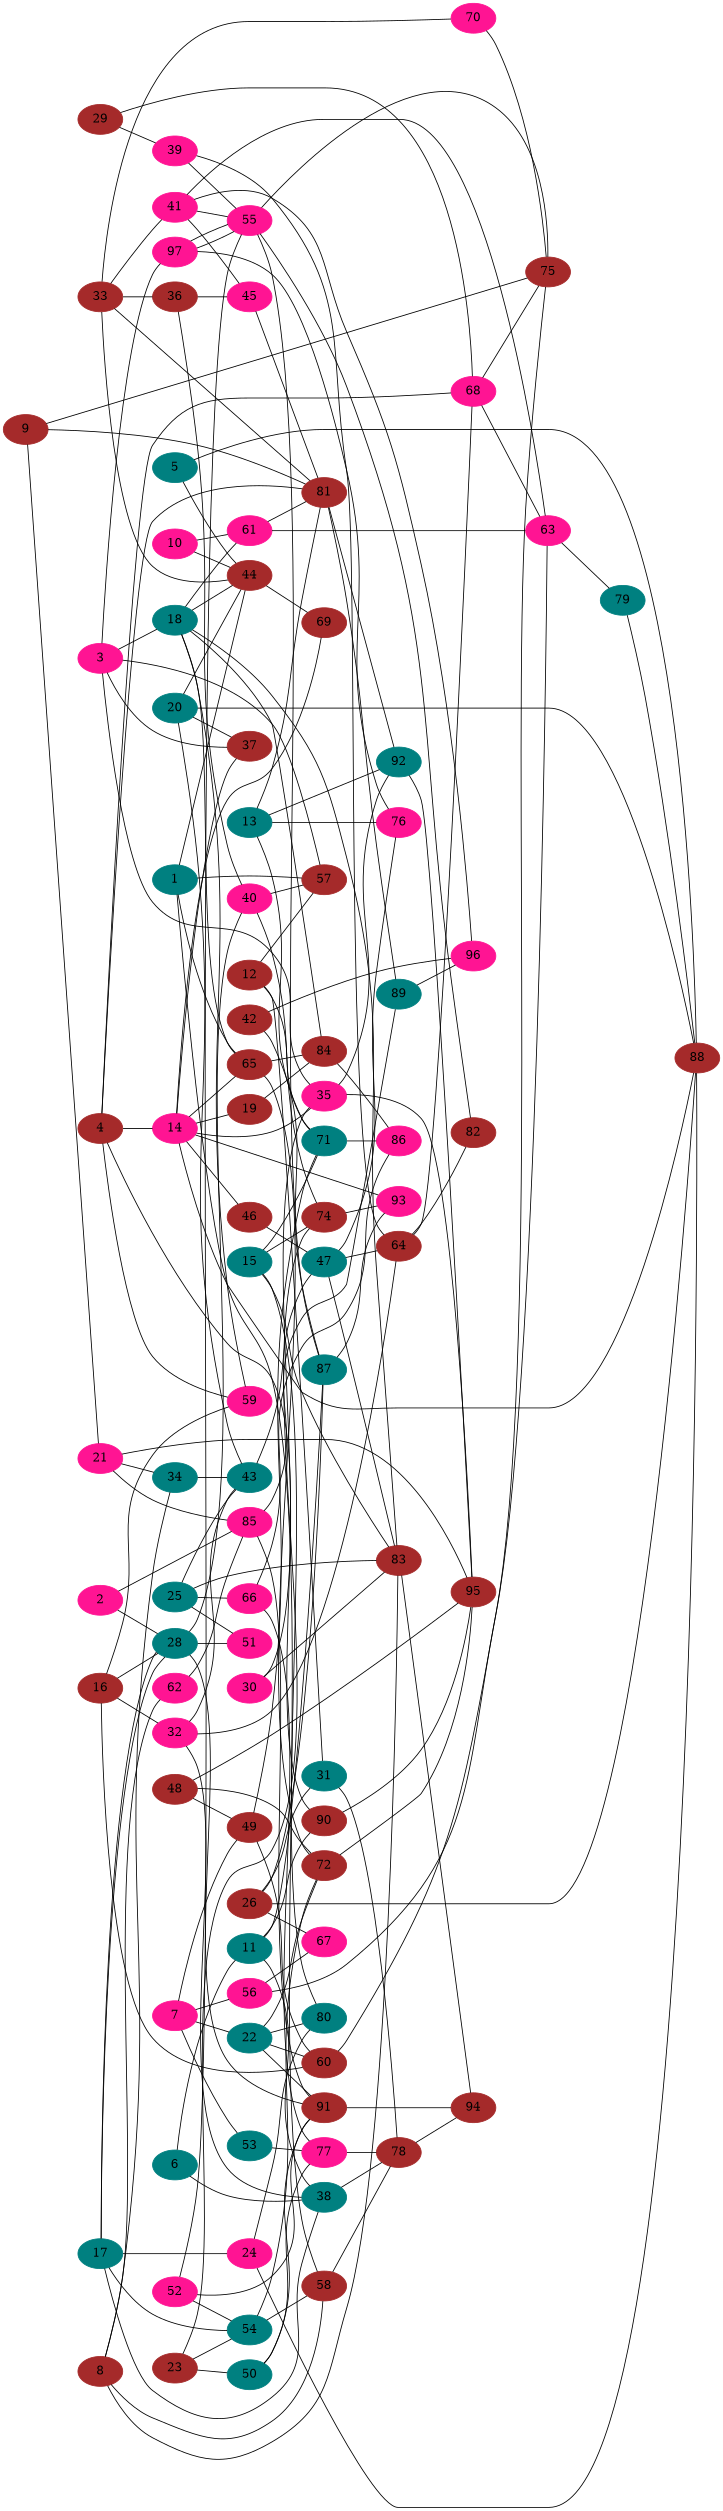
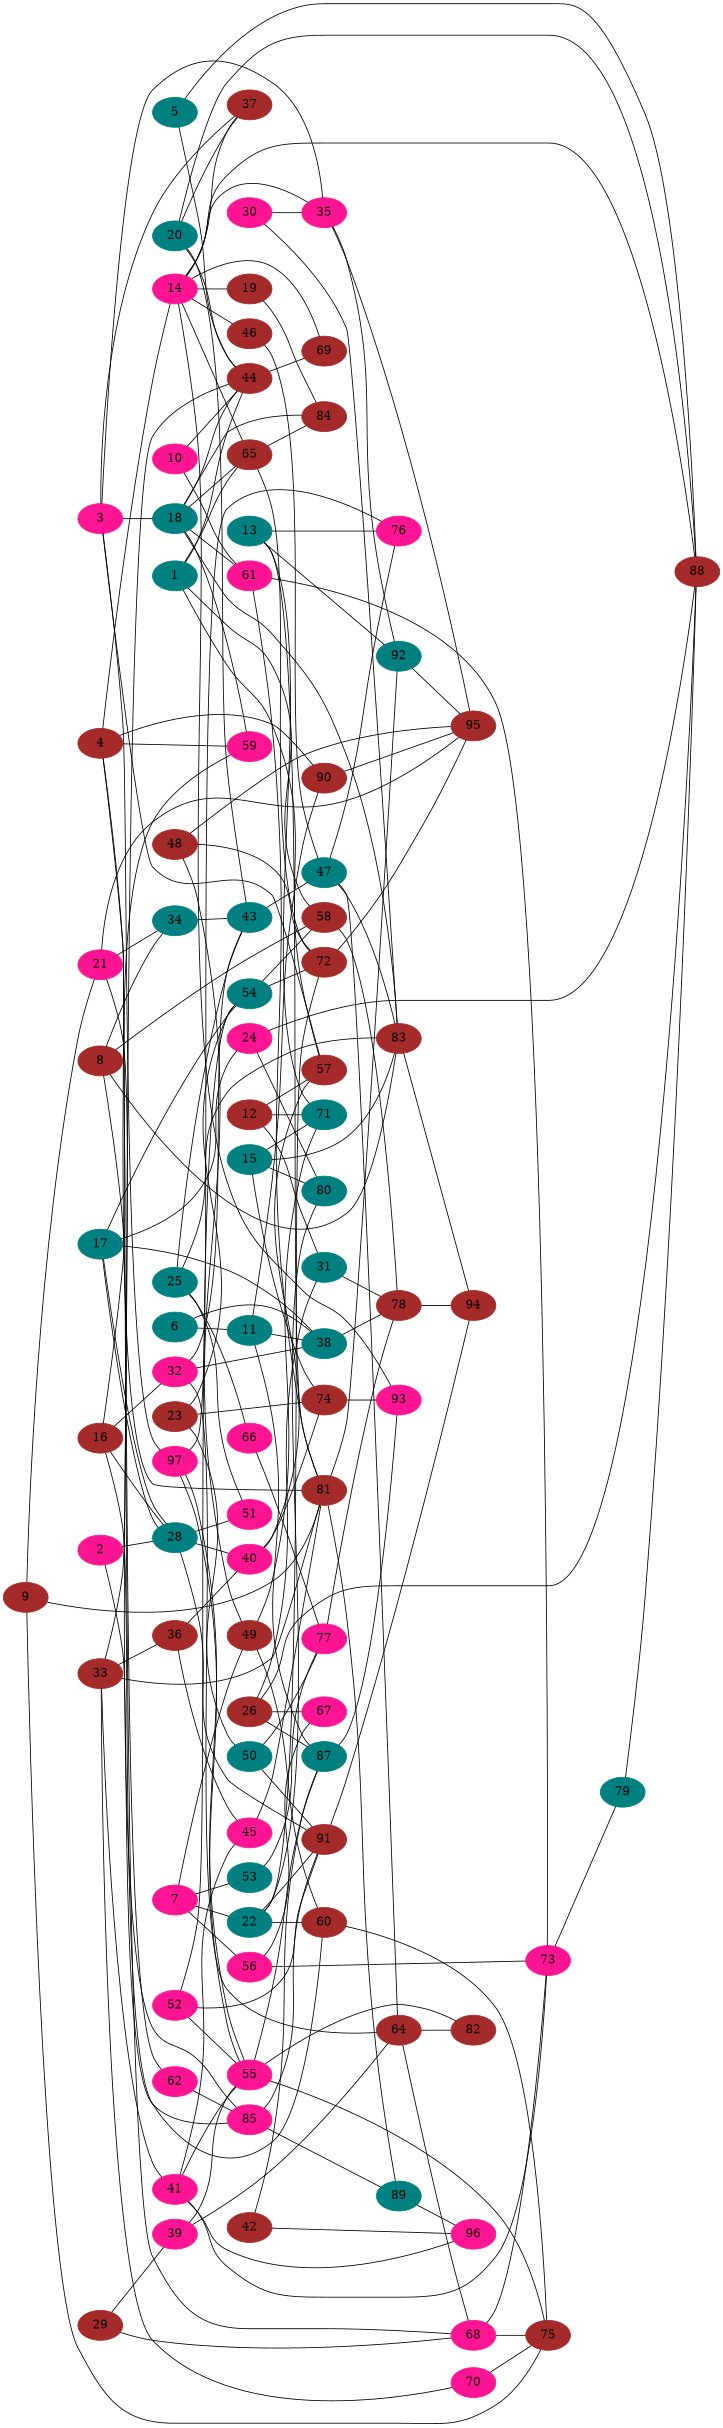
node "63": label "63" -> "73"
node "86": removed
